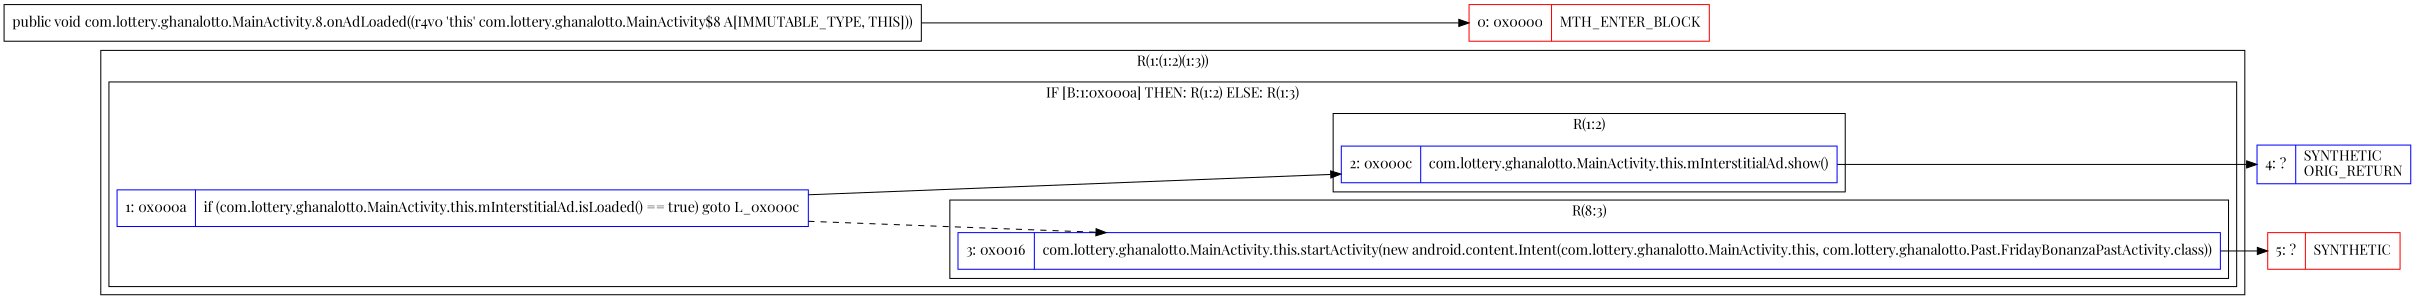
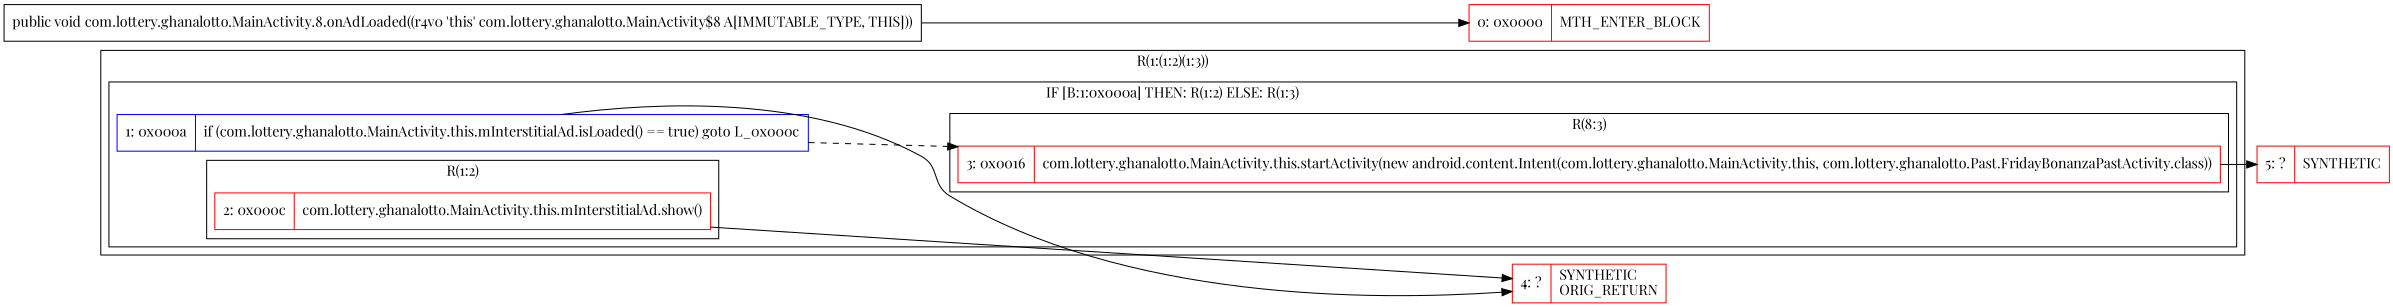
node "2: 0x000c": color blue -> red
node "4: ?": color blue -> red
edge "1: 0x000a" -> "2: 0x000c": now "1: 0x000a" -> "4: ?"
node "3: 0x0016": color blue -> red
